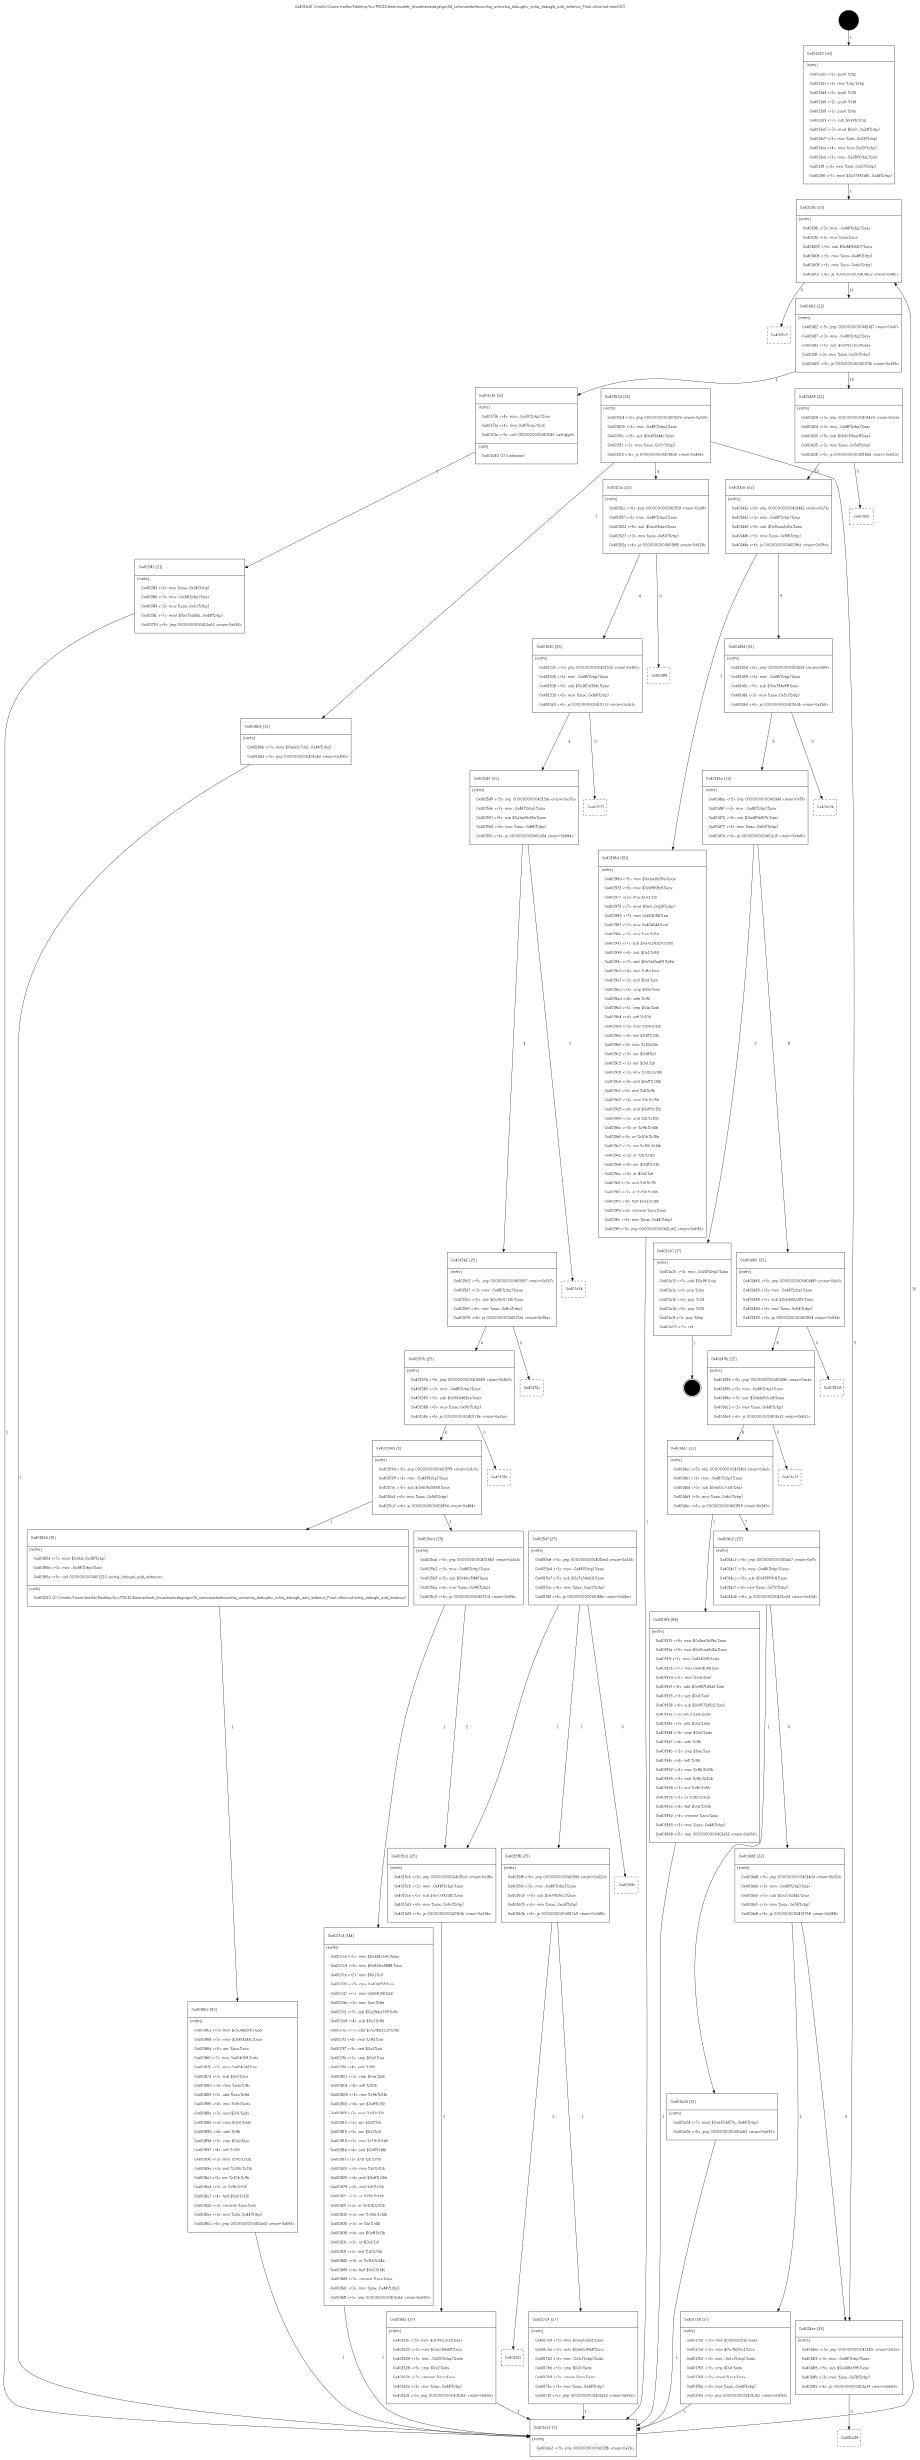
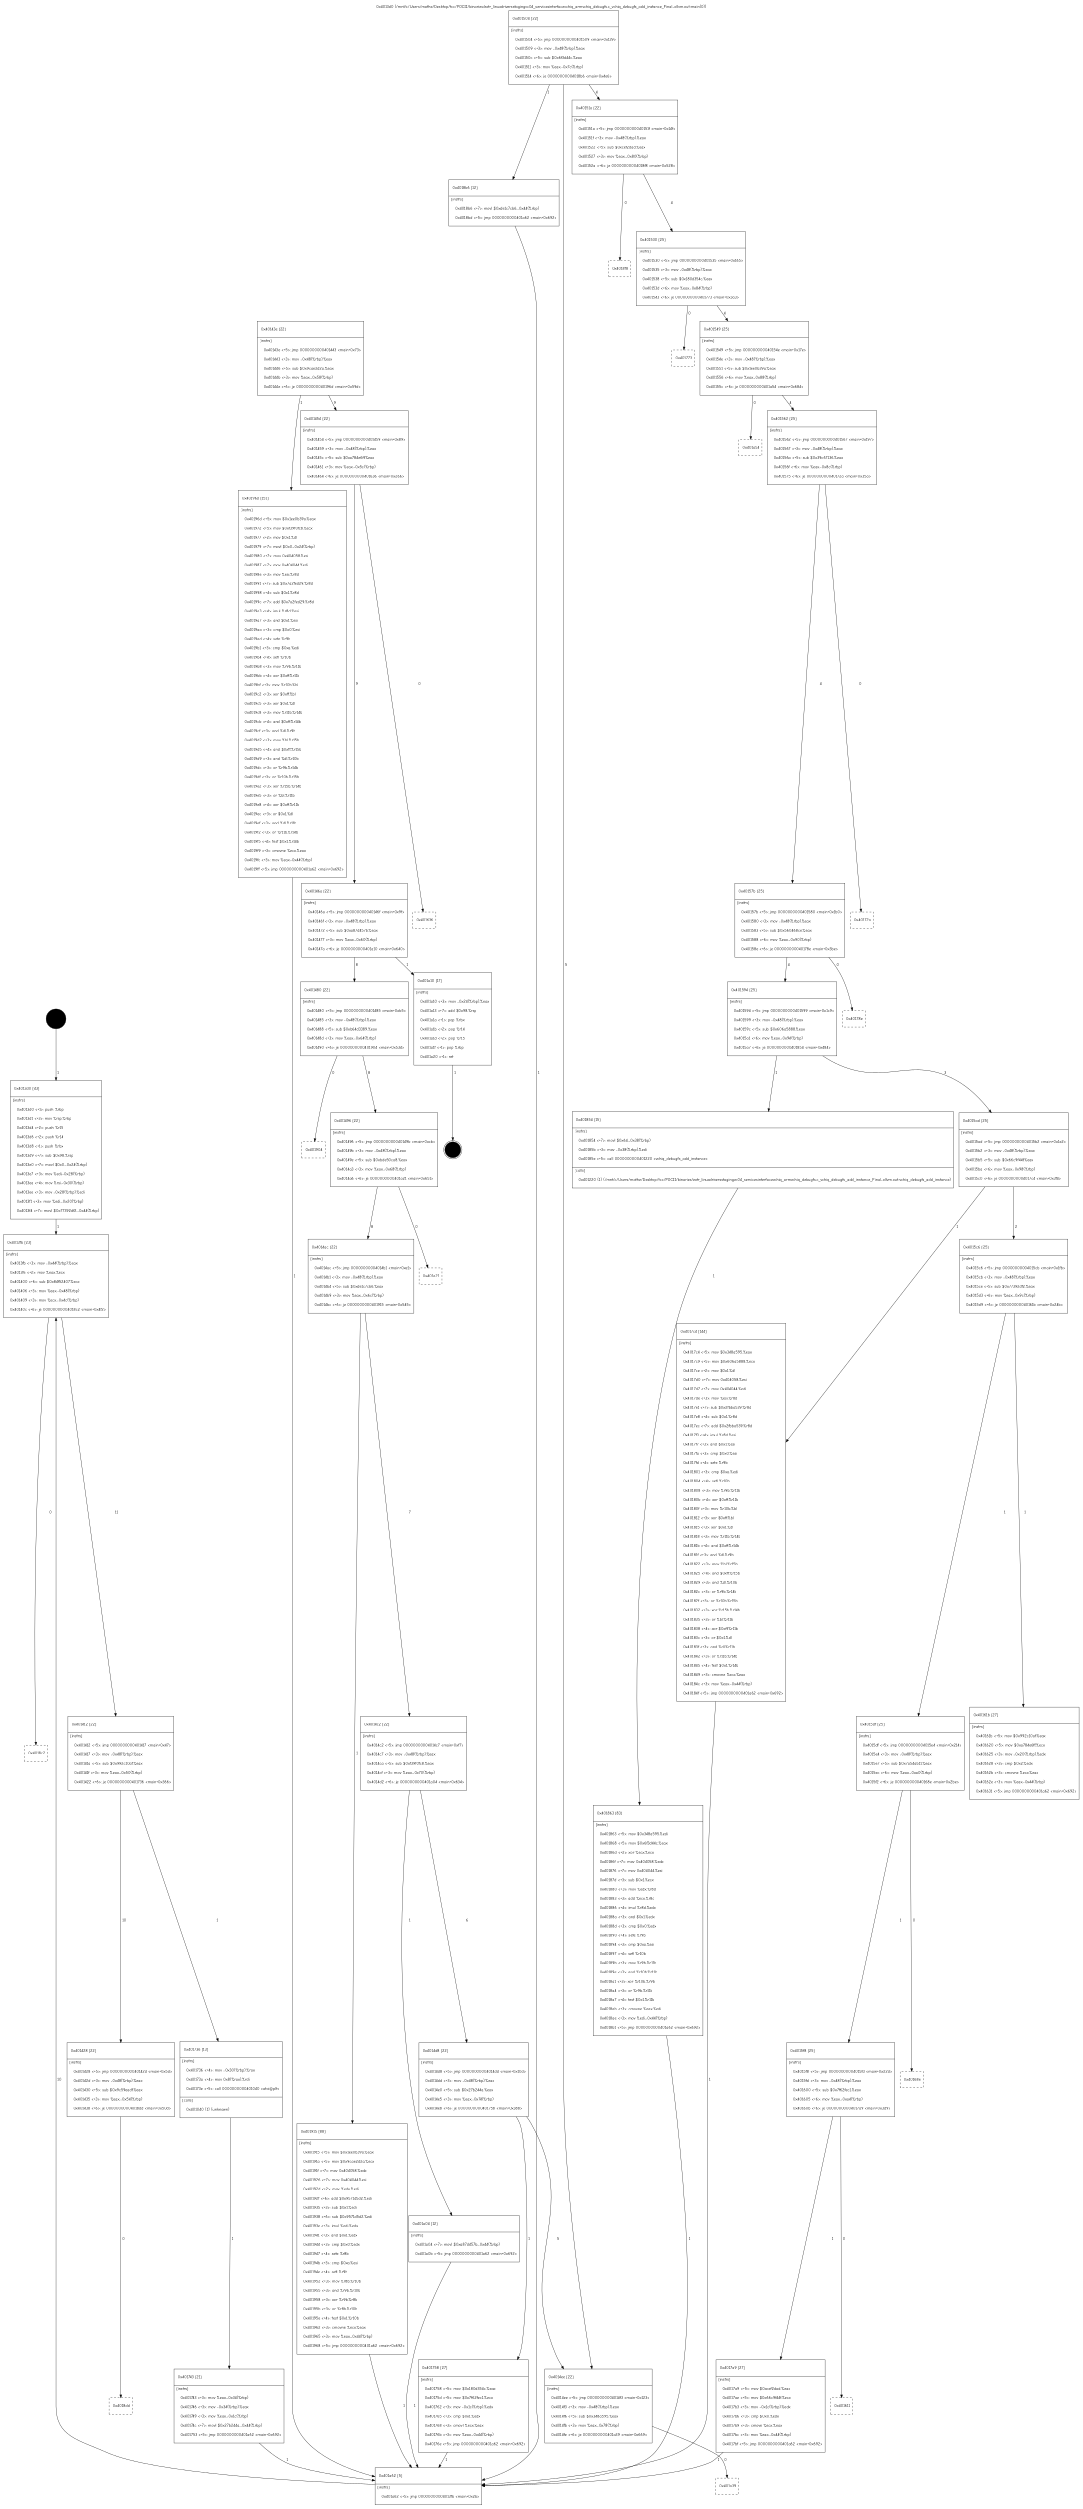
edge "0x401428 [22]" -> "0x40143e [22]": removed, label "10"
edge "0x4015df [25]" -> "0x4015c6 [25]": reversed
edge "0x40161b [27]" -> "0x401a62 [5]": removed, label "1"
